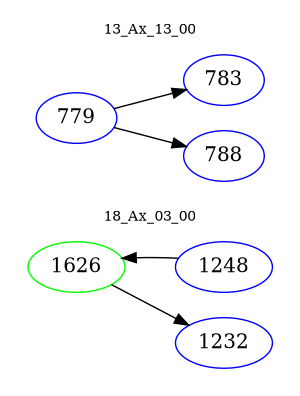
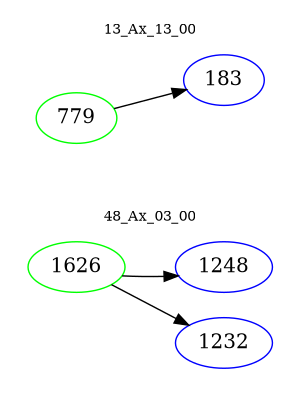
node "783": label "783" -> "183"
node "779": color blue -> green
node "788": removed
cluster "18_Ax_03_00": label "18_Ax_03_00" -> "48_Ax_03_00"
edge "1248" -> "1626": reversed
